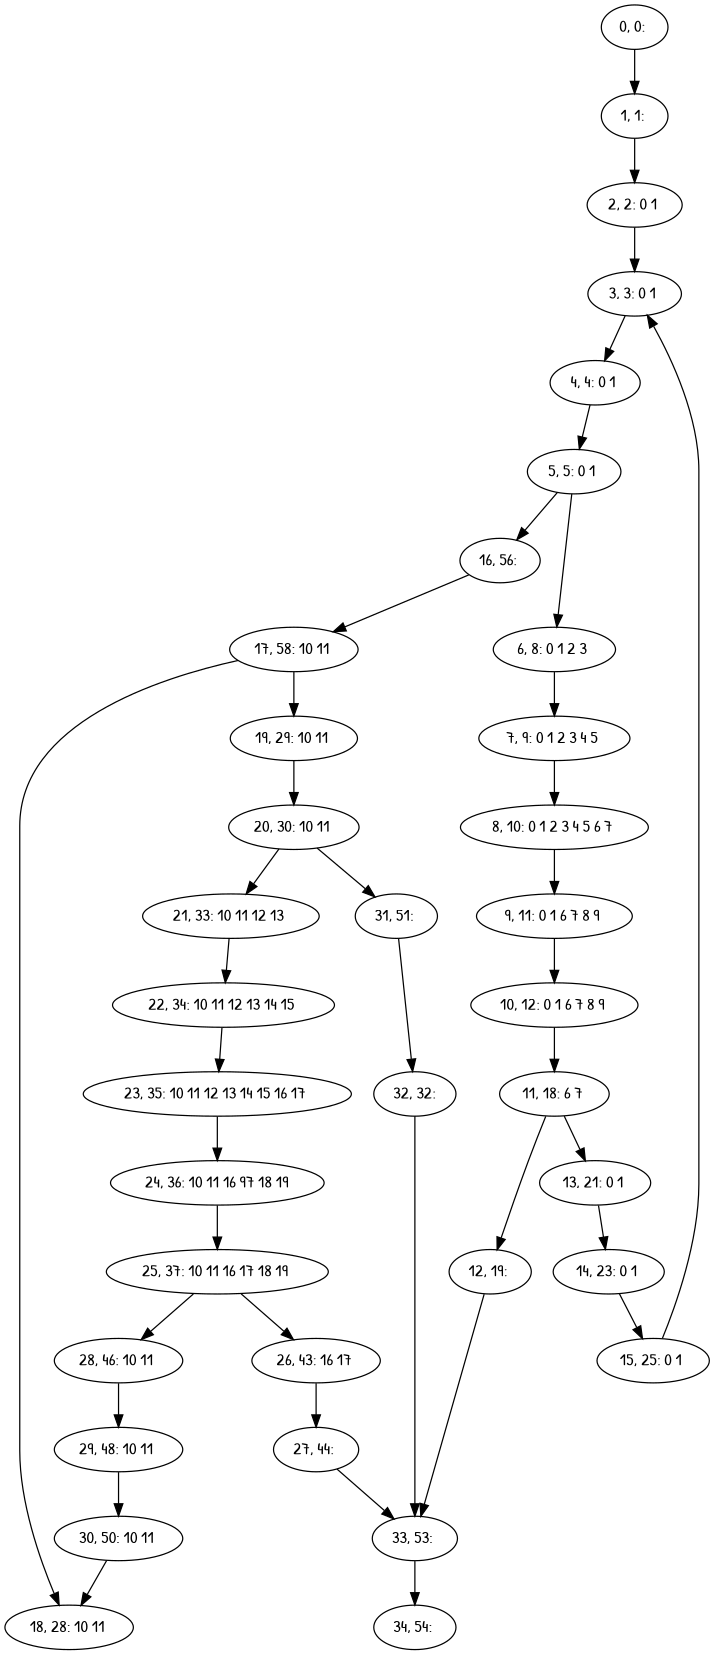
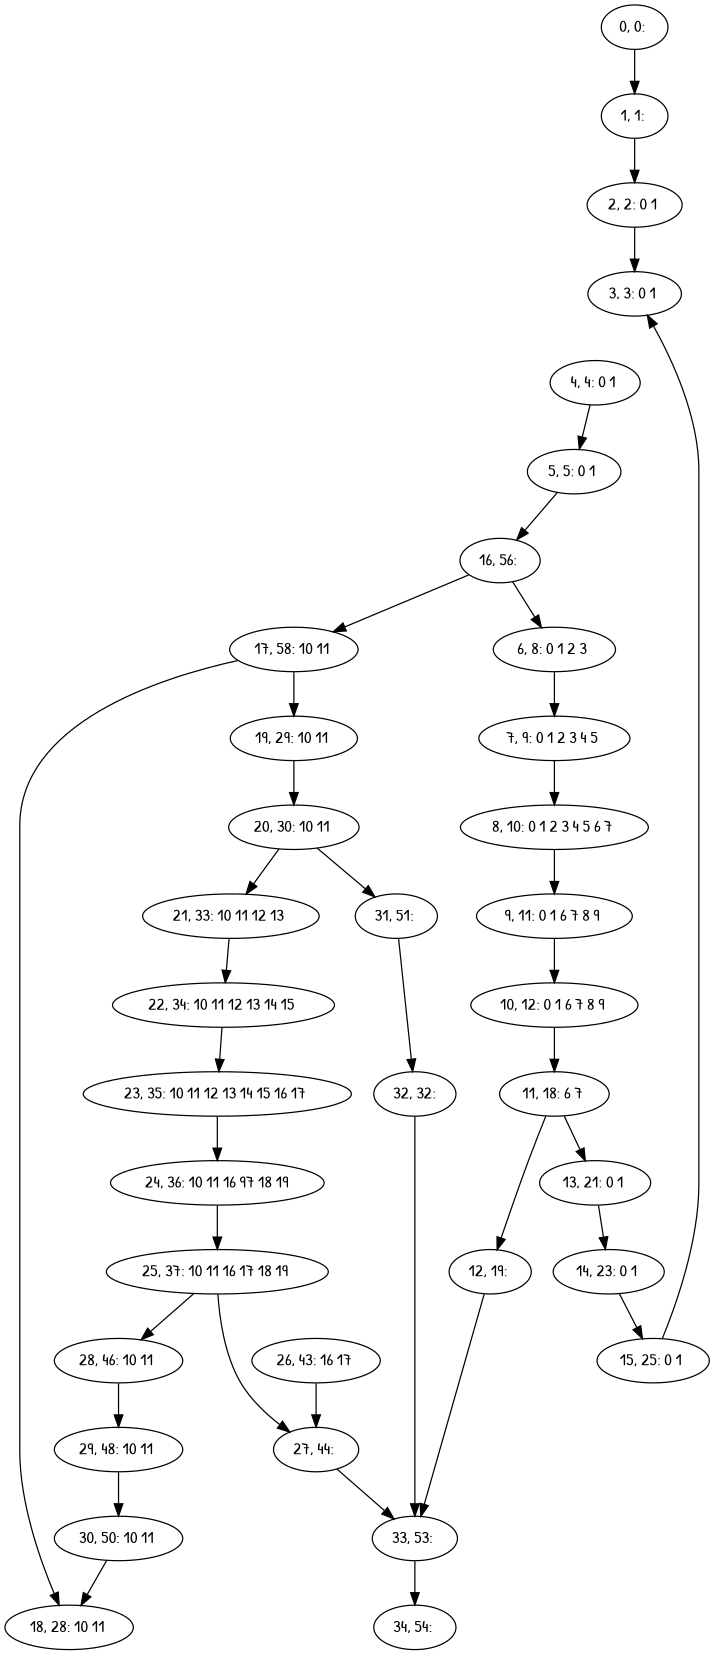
edge "3, 3: 0 1" -> "4, 4: 0 1": removed
edge "5, 5: 0 1" -> "6, 8: 0 1 2 3": now "16, 56:" -> "6, 8: 0 1 2 3"
edge "25, 37: 10 11 16 17 18 19" -> "26, 43: 16 17": now "25, 37: 10 11 16 17 18 19" -> "27, 44:"
